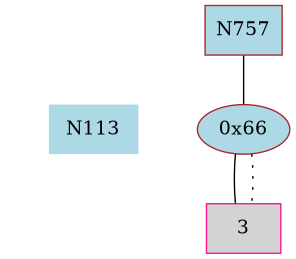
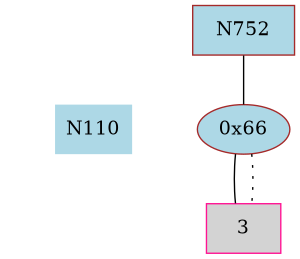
node "N757": label "N757" -> "N752"
node "N113": label "N113" -> "N110"
